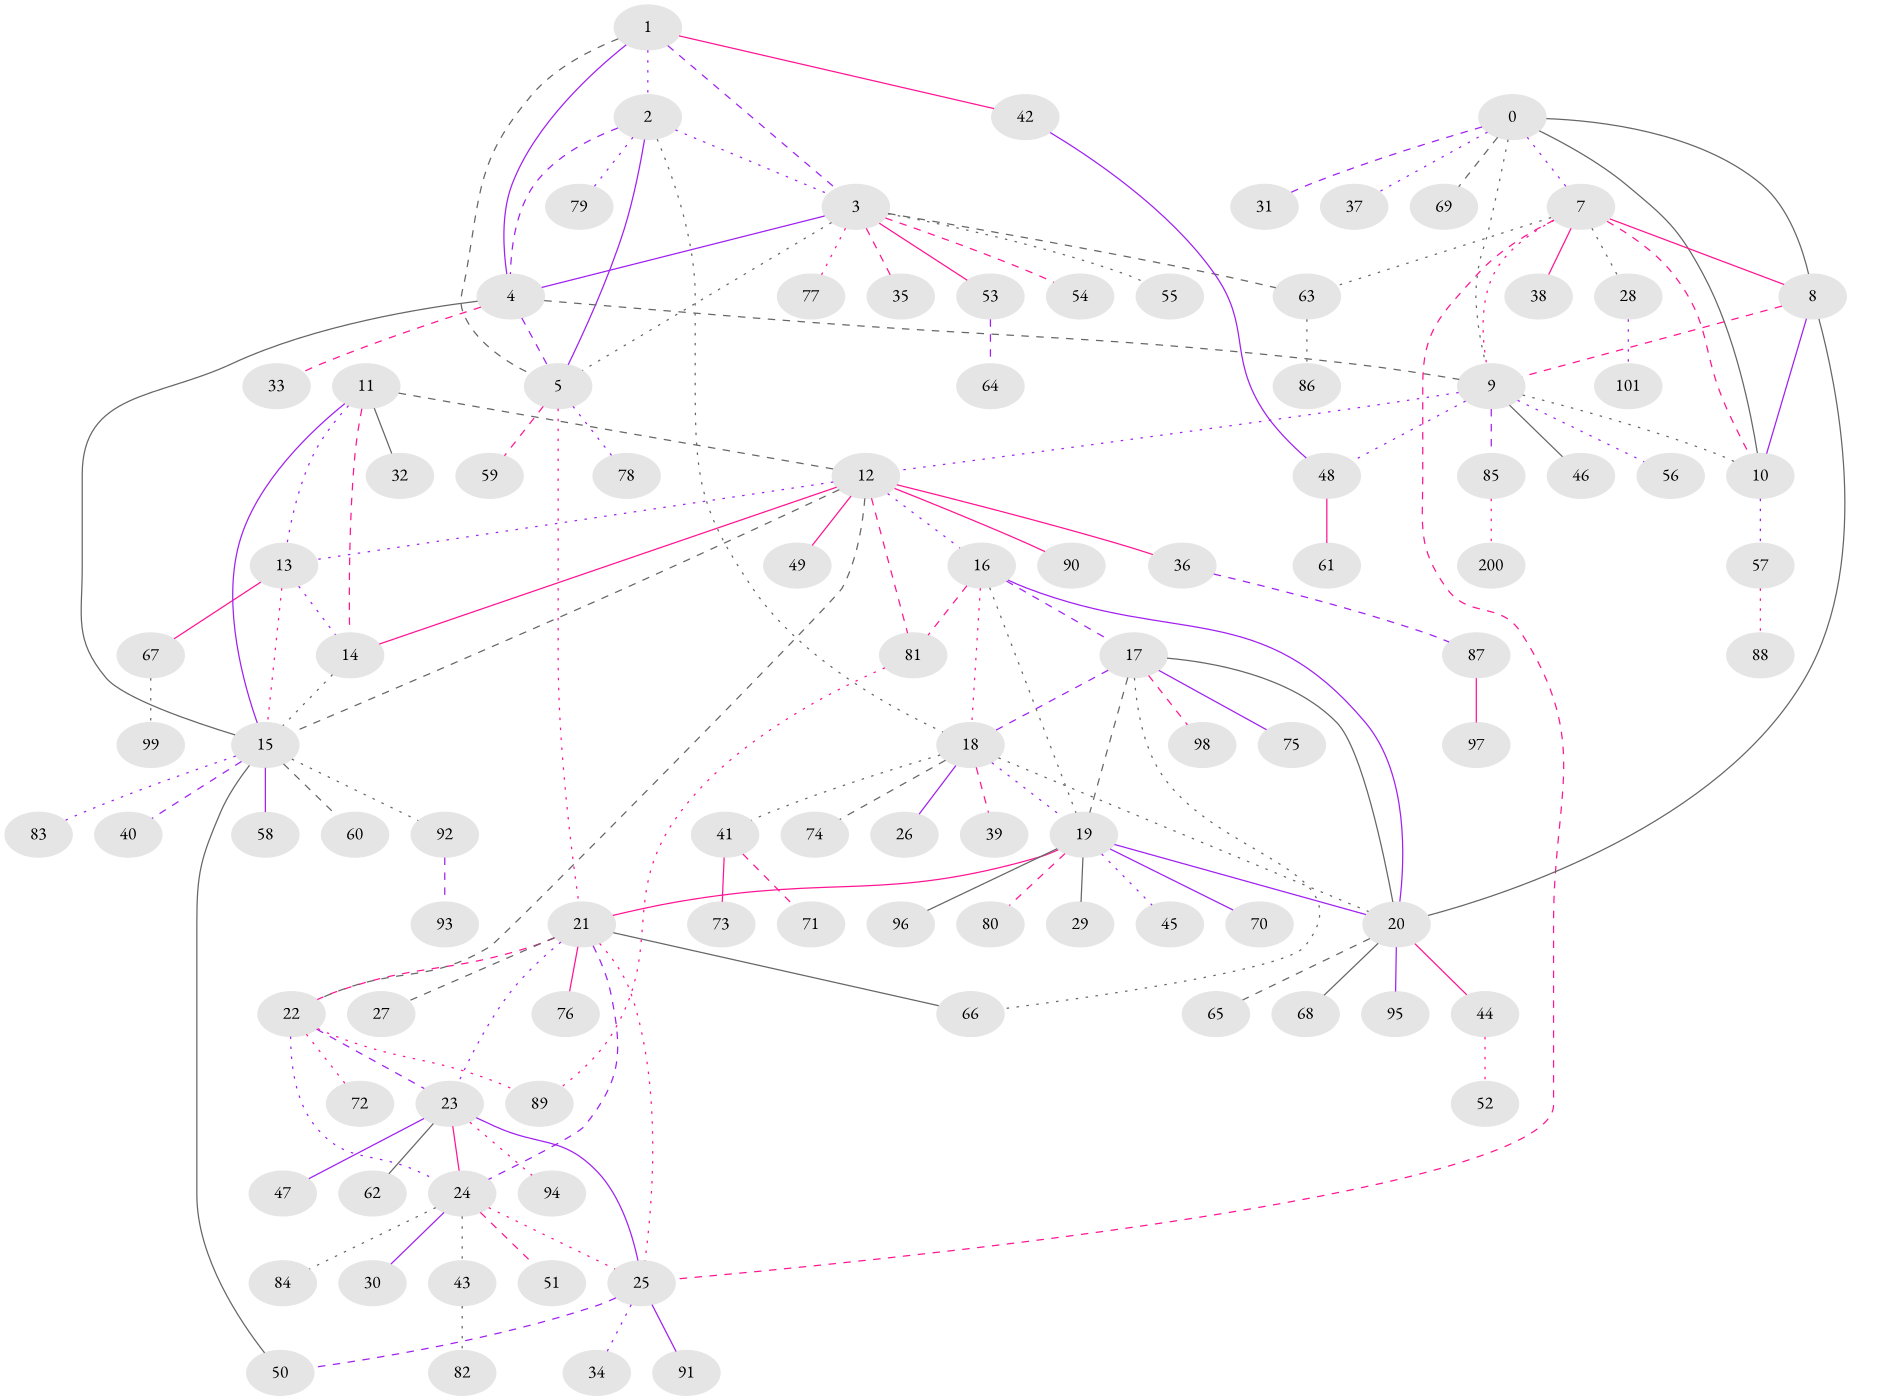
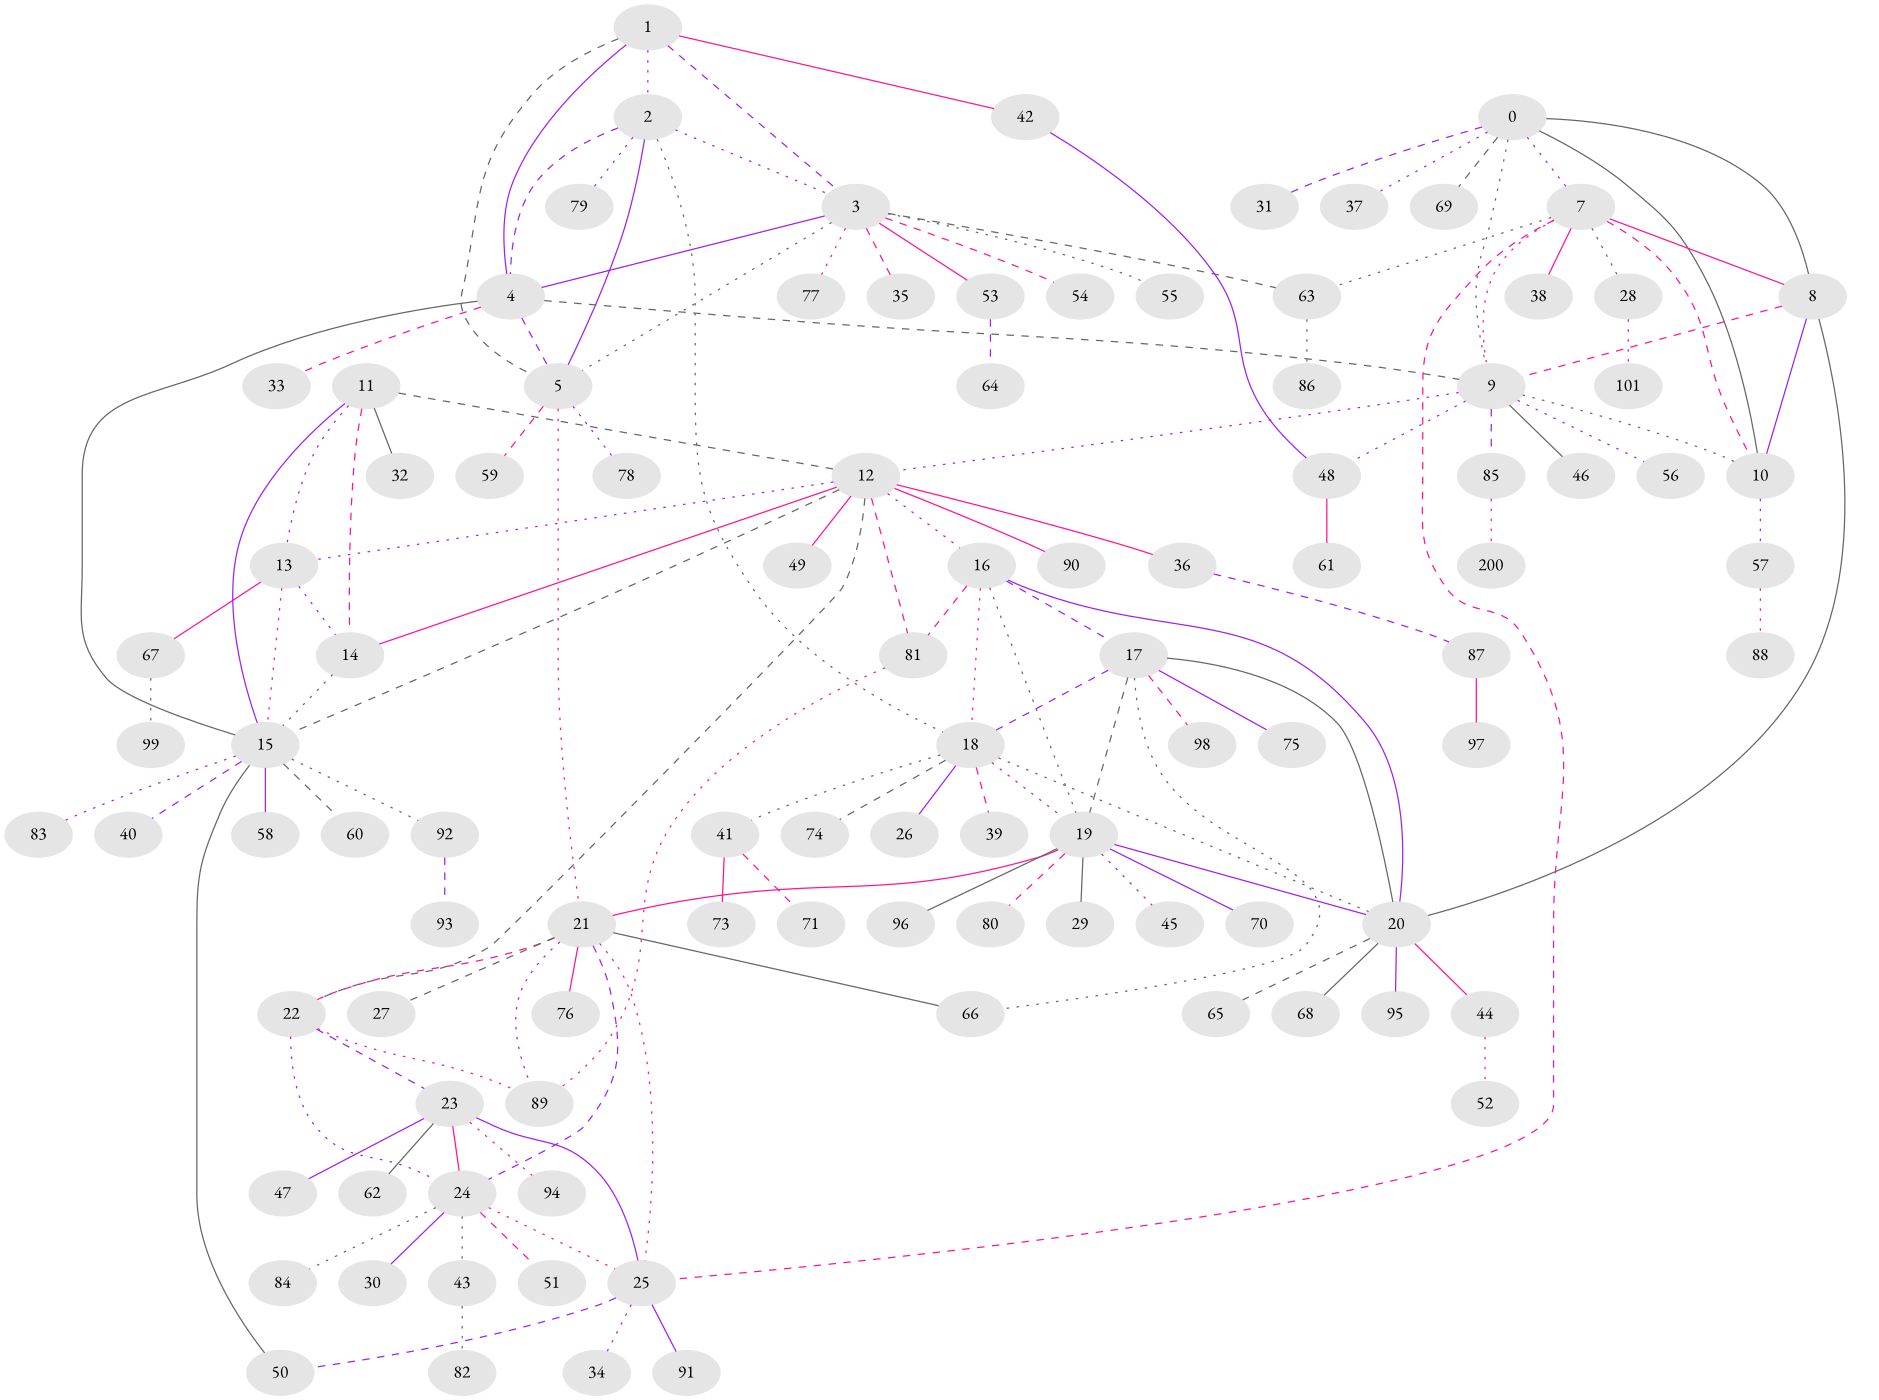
edge "21" -- "23": now "21" -- "89"
node "72": removed
